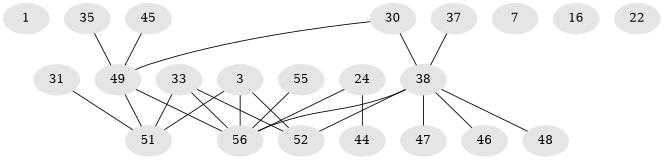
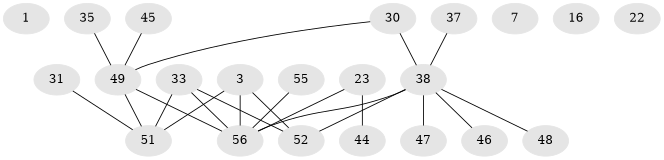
node "24": label "24" -> "23"
